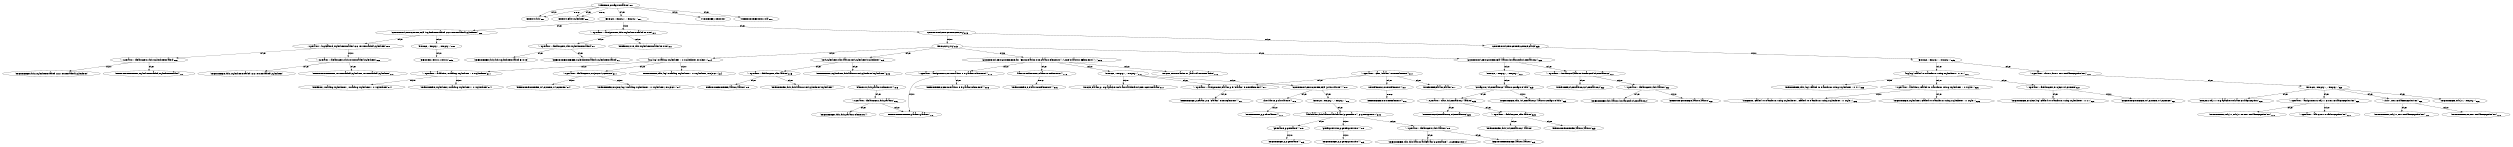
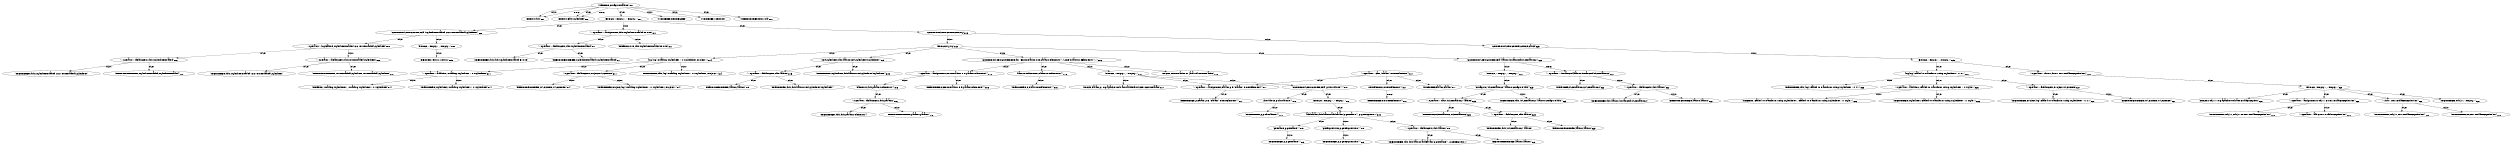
node "(MODIFIER,PROTECTED)": added
edge "(CONTROL_STRUCTURE,IF,if (liaison instanceof XSLTLiaison2))" -> "(<operator>.instanceOf,liaison instanceof XSLTLiaison2)": label "AST: " -> "DDG: "
edge "(hasMoreElements,e.hasMoreElements())" -> "(IDENTIFIER,e,e.hasMoreElements())": label "DDG: " -> "AST: "
edge "(<operator>.assignment,Enumeration e = params.elements())" -> "(FIELD_IDENTIFIER,params,params)": now "(<operator>.assignment,Enumeration e = params.elements())" -> "(elements,this.params.elements())"
